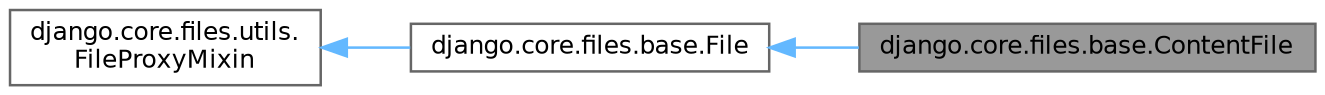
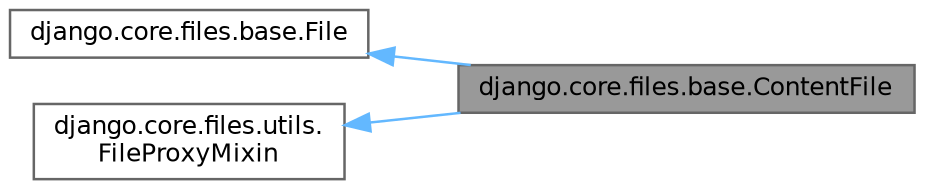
edge "django.core.files.base.File" -> "django.core.files.utils. FileProxyMixin": now "django.core.files.base.ContentFile" -> "django.core.files.utils. FileProxyMixin"
